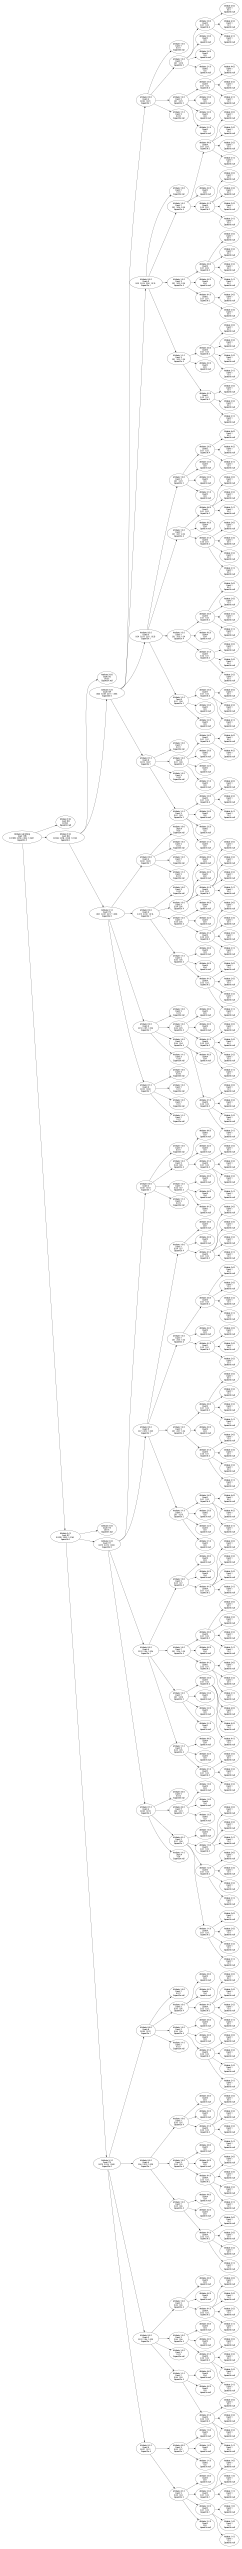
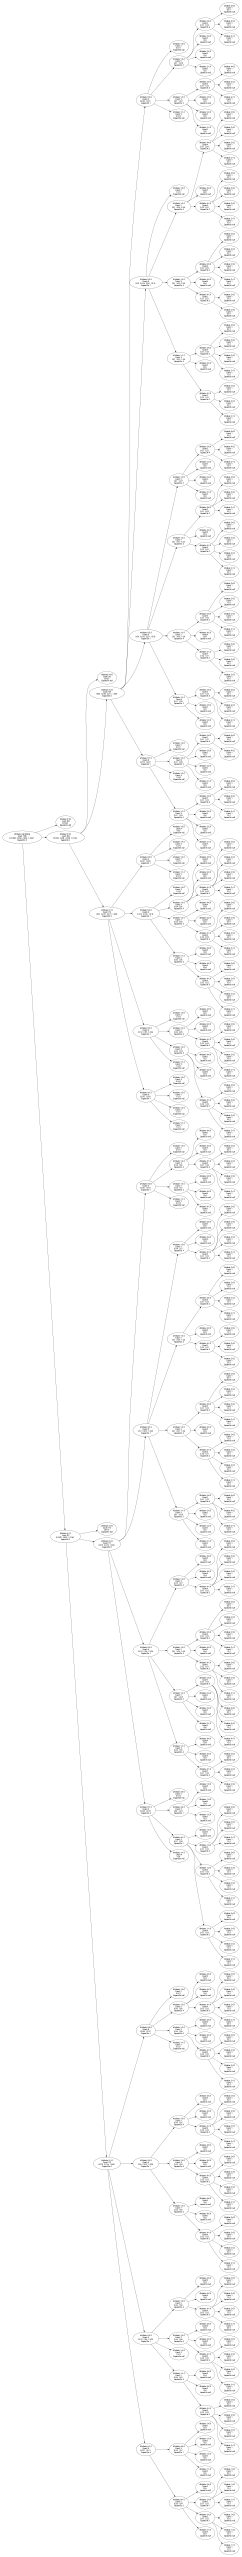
node "Attribute: 4=0.0 Count: 2 1.0:2 Expand On: null": added
node "Attribute: 1=0.0 Count: 3 0.0:3 Expand On: null": added
